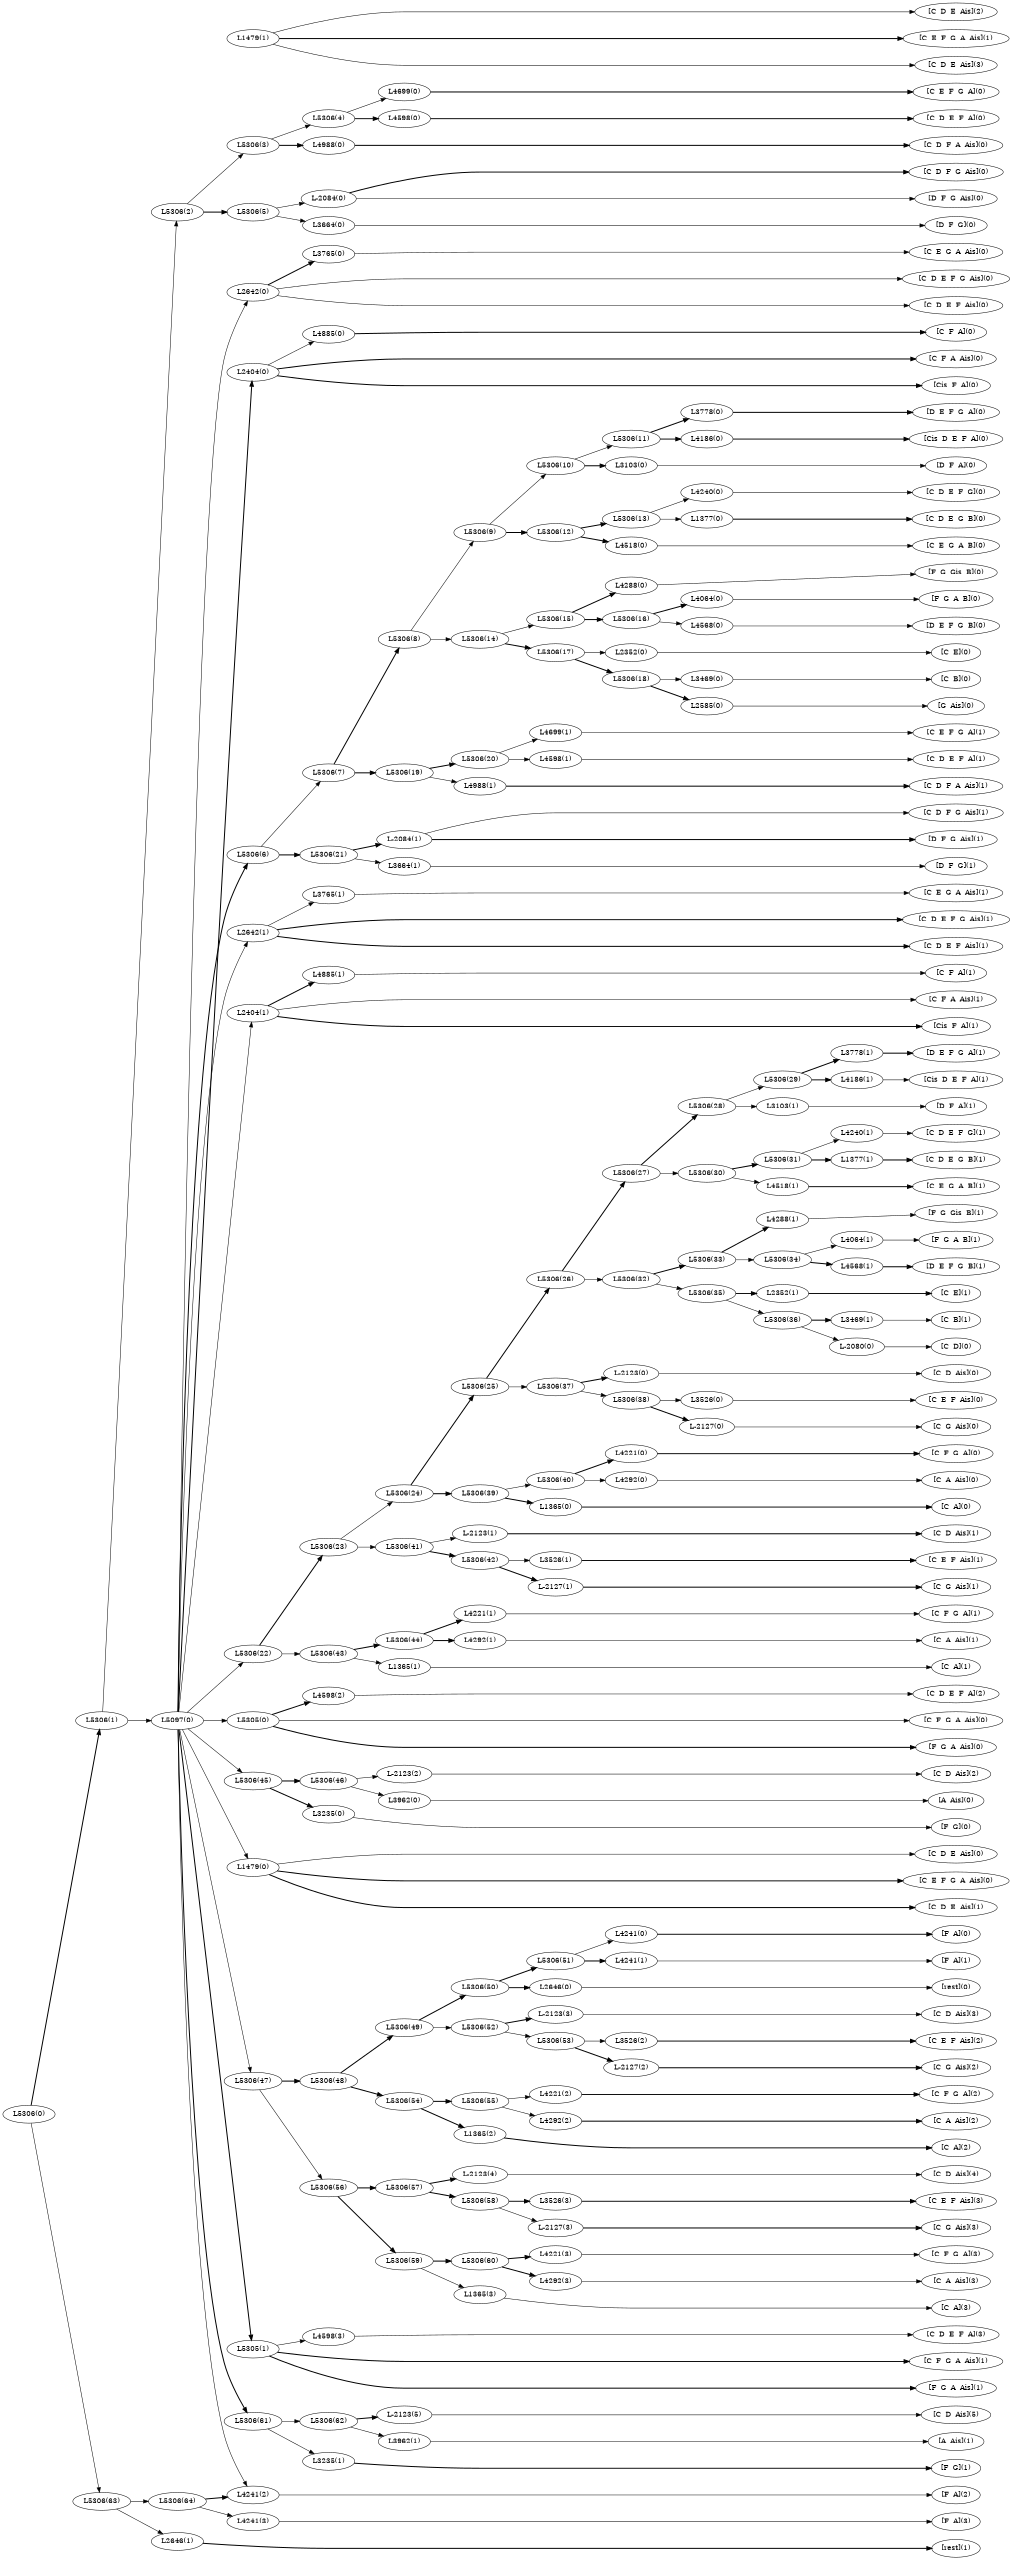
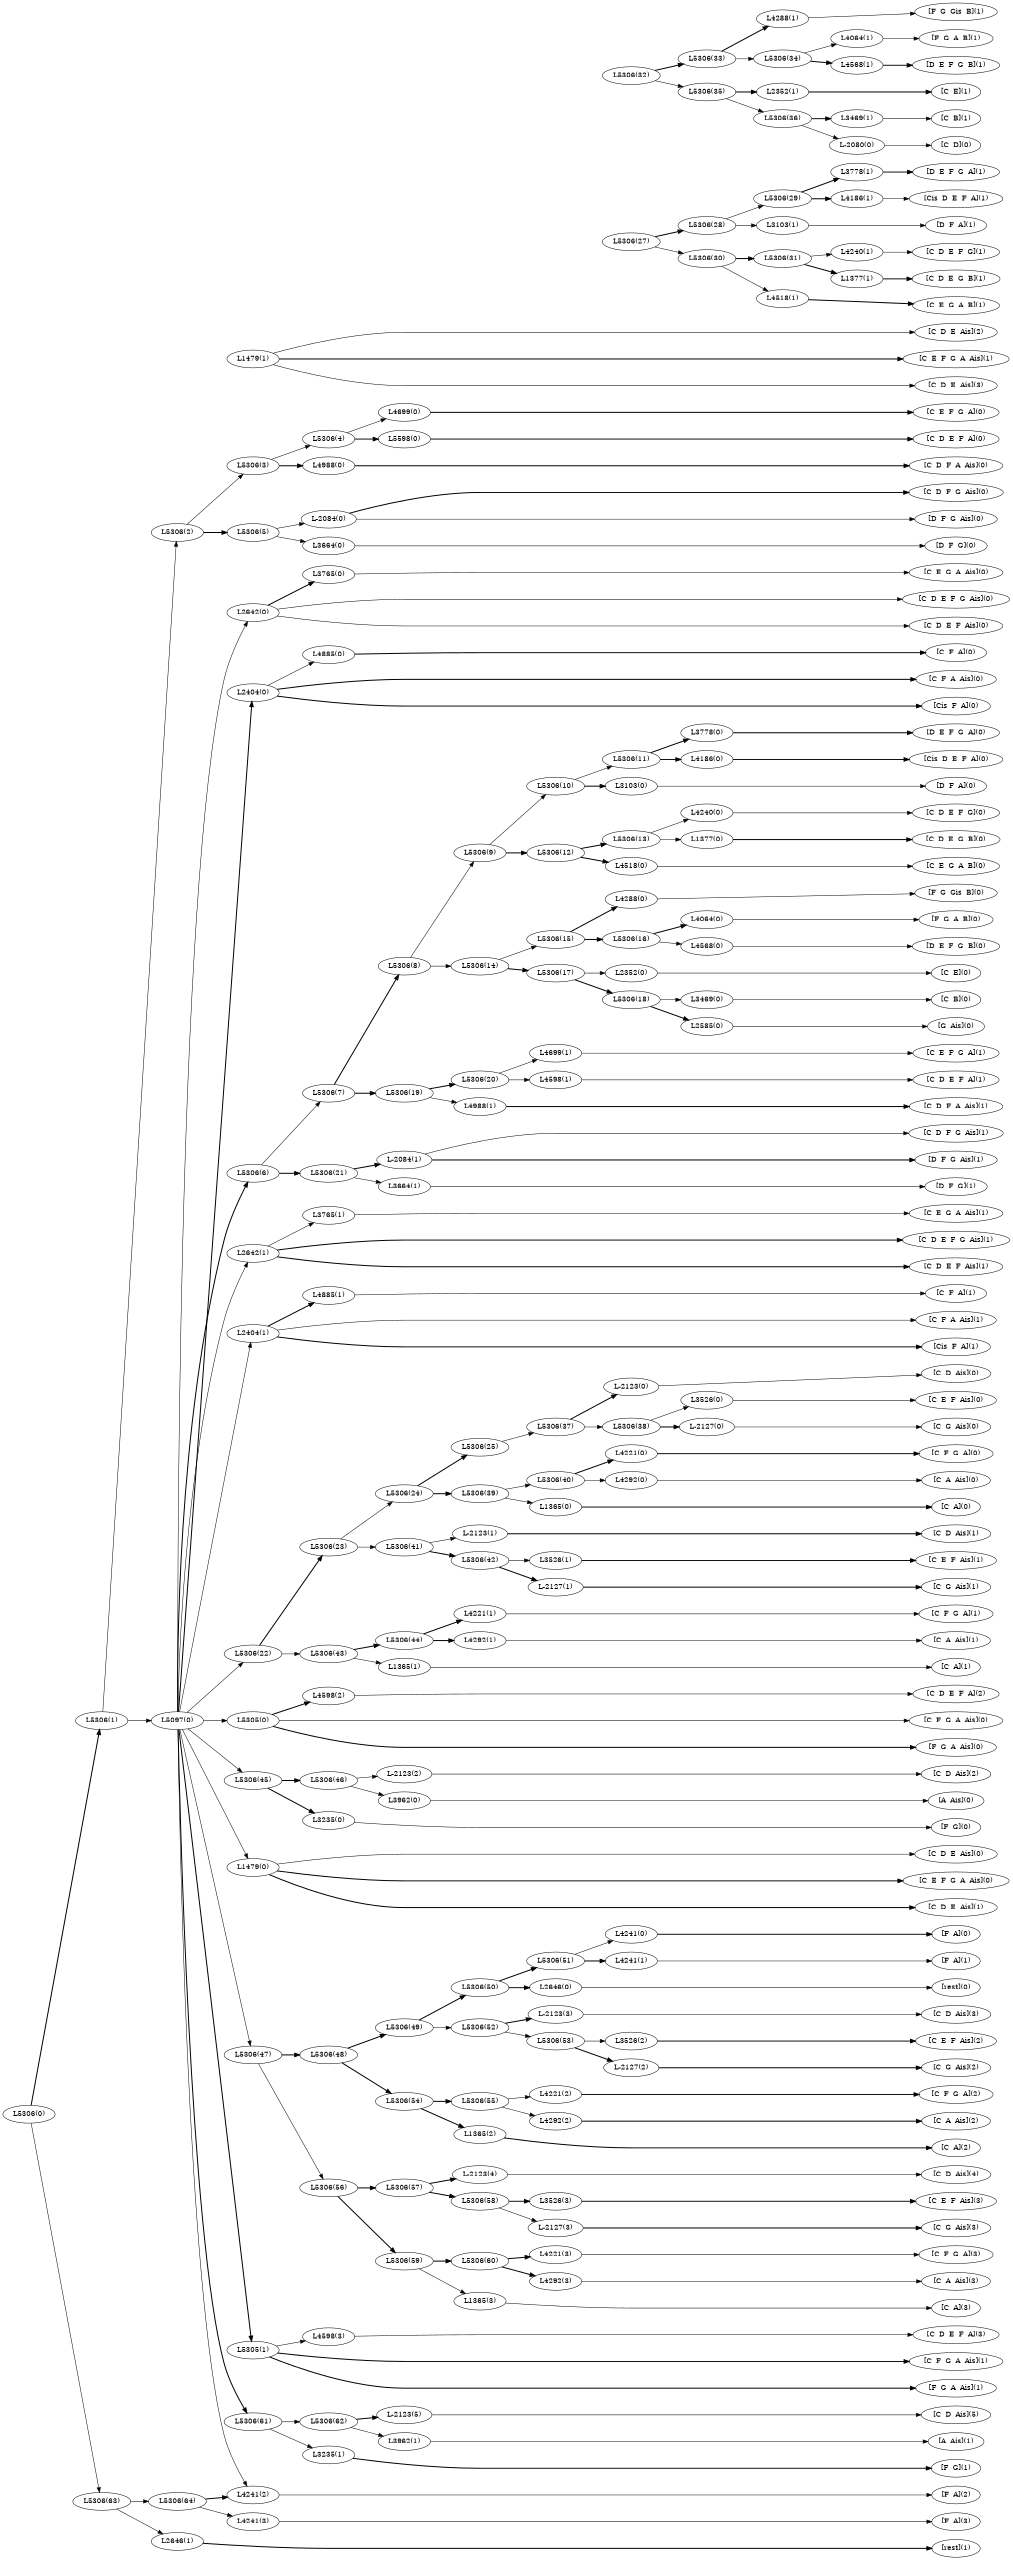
node "L4598(0)": label "L4598(0)" -> "L5598(0)"
node "L5306(26)": removed
edge "L5306(39)" -> "L1365(0)": style bold -> solid
